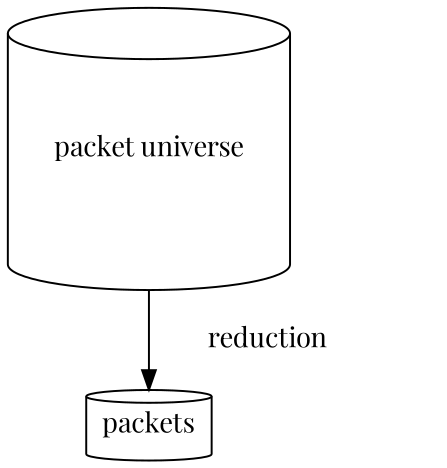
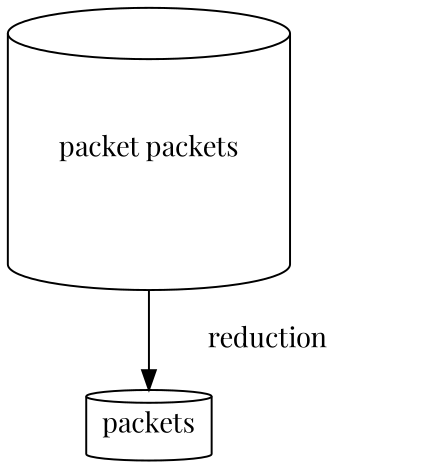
node "packet universe": label "packet universe" -> "packet packets"
